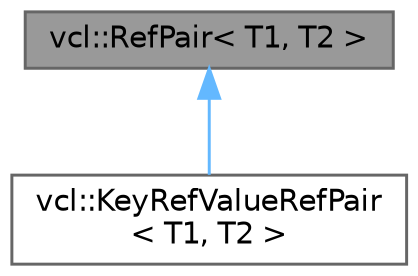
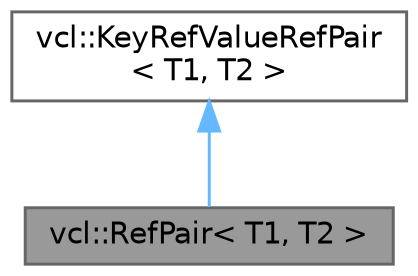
edge "vcl::KeyRefValueRefPair < T1, T2 >" -> "vcl::RefPair< T1, T2 >": reversed
